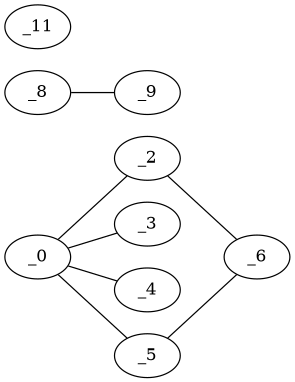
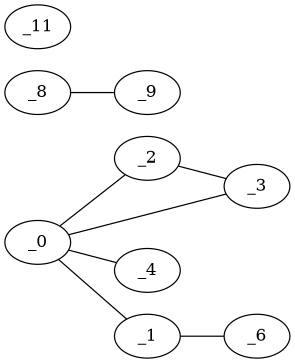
edge "_2" -- "_6": now "_2" -- "_3"
node "_5": label "_5" -> "_1"
